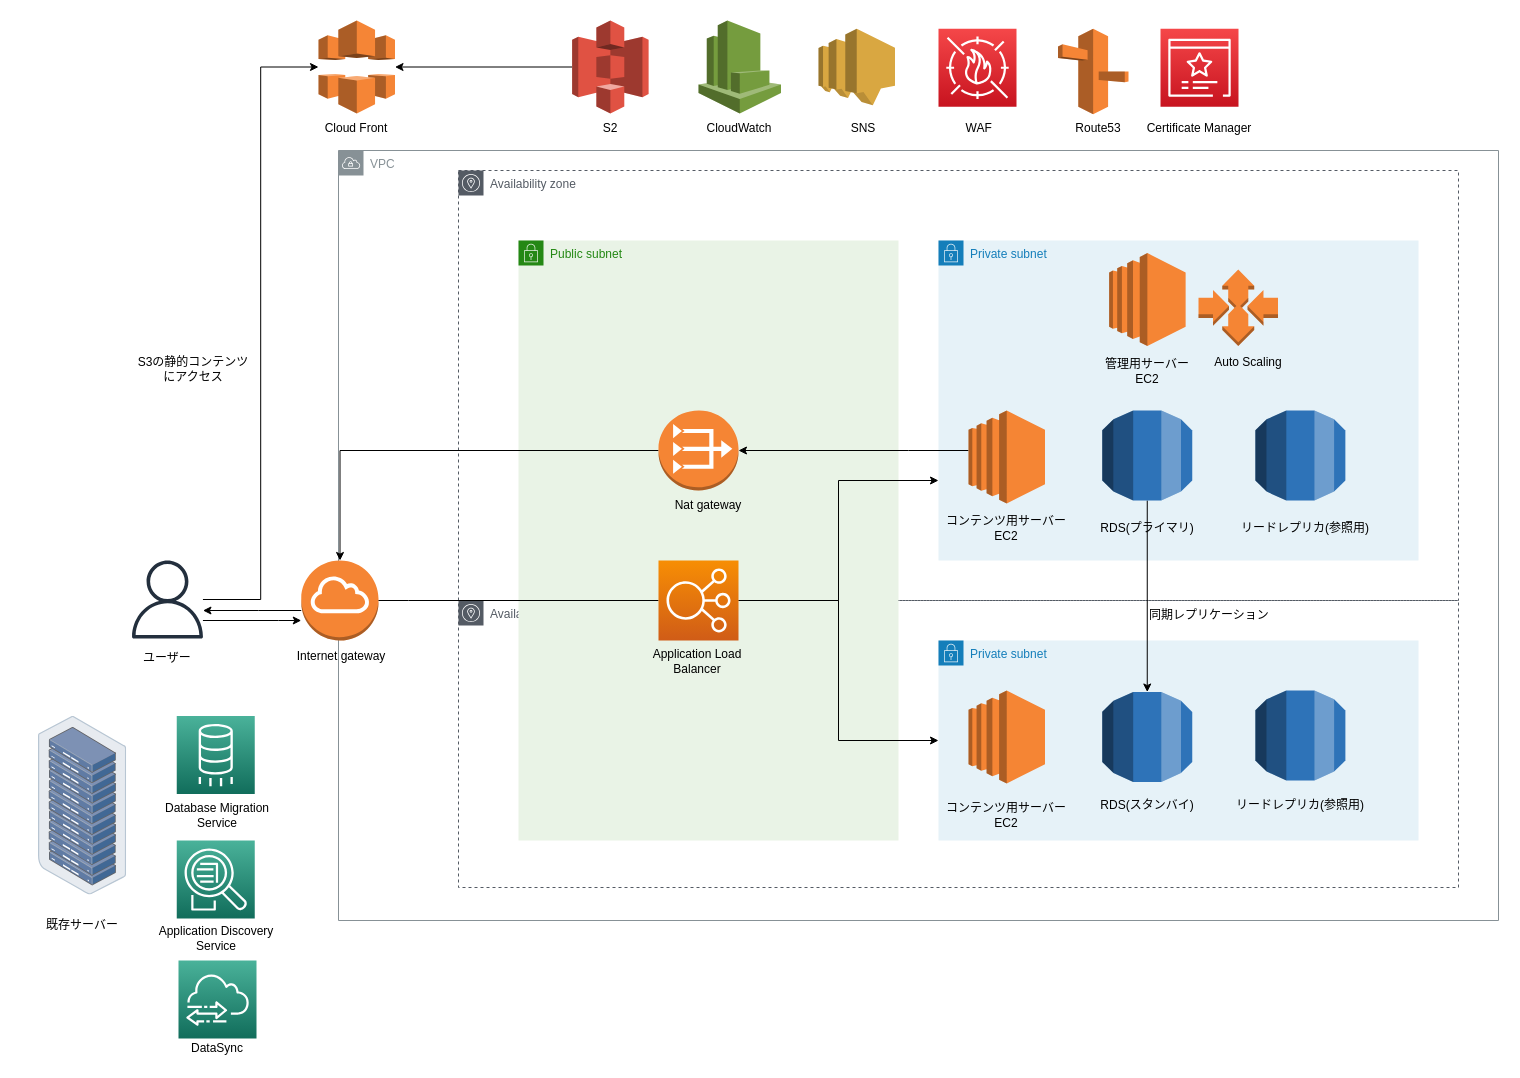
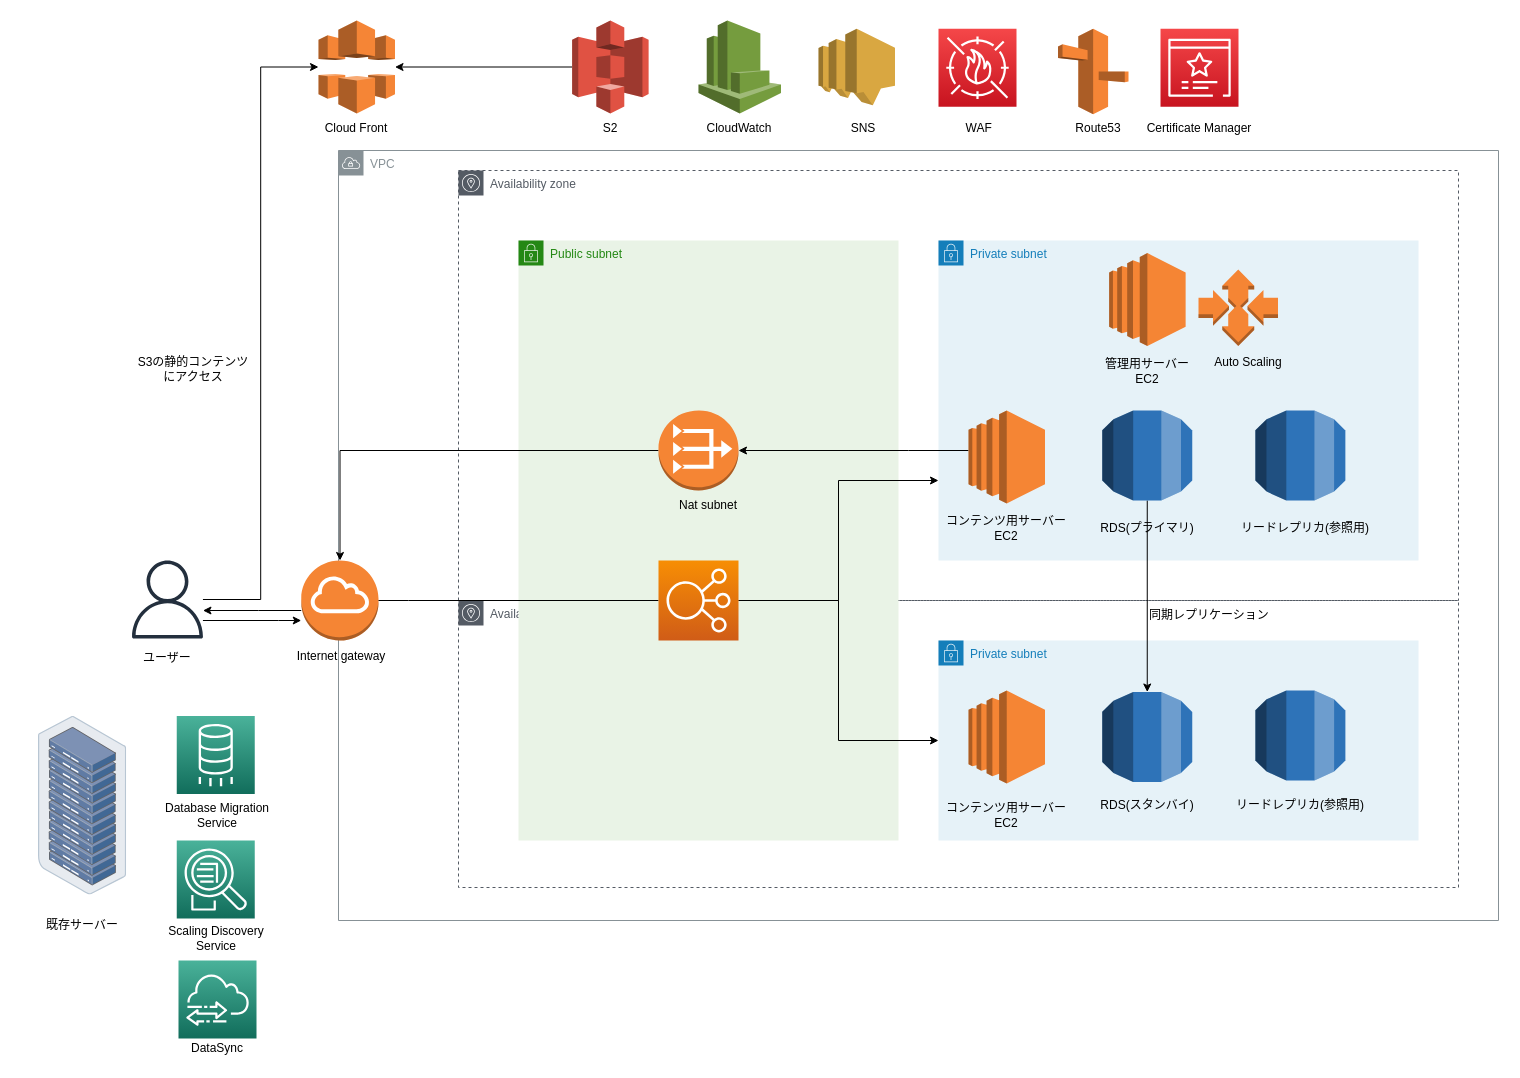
node "Nat gateway": label "Nat gateway" -> "Nat subnet"
node "Application Load Balancer": removed
node "Application Discovery Service": label "Application Discovery Service" -> "Scaling Discovery Service"
